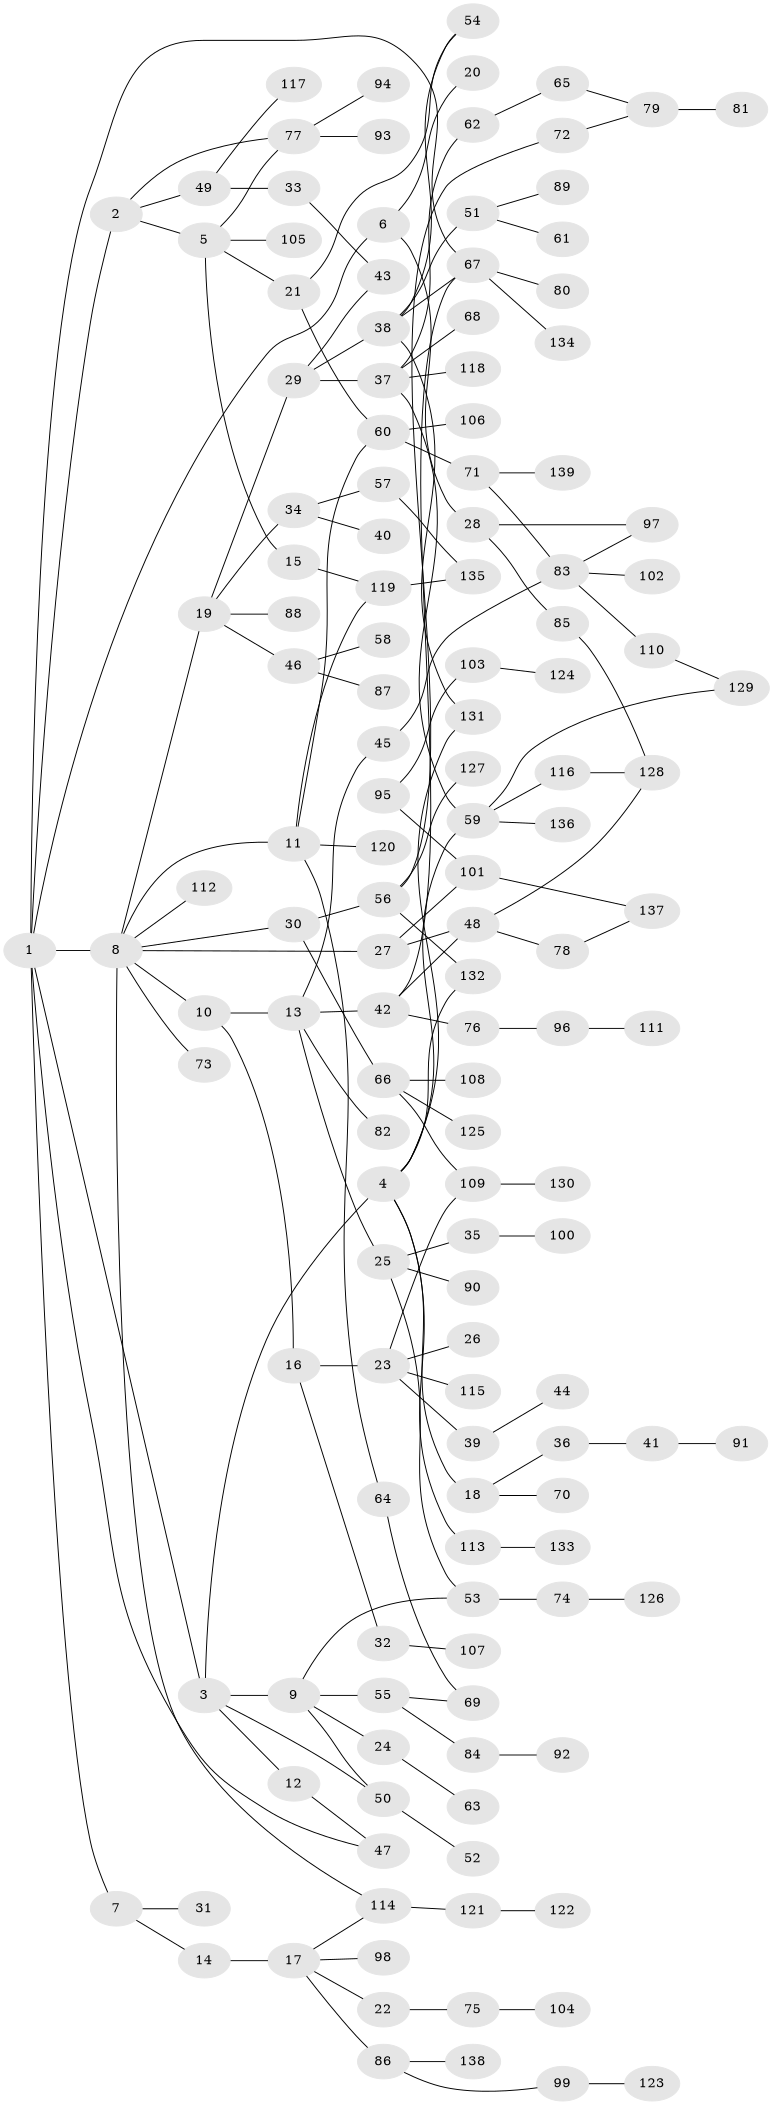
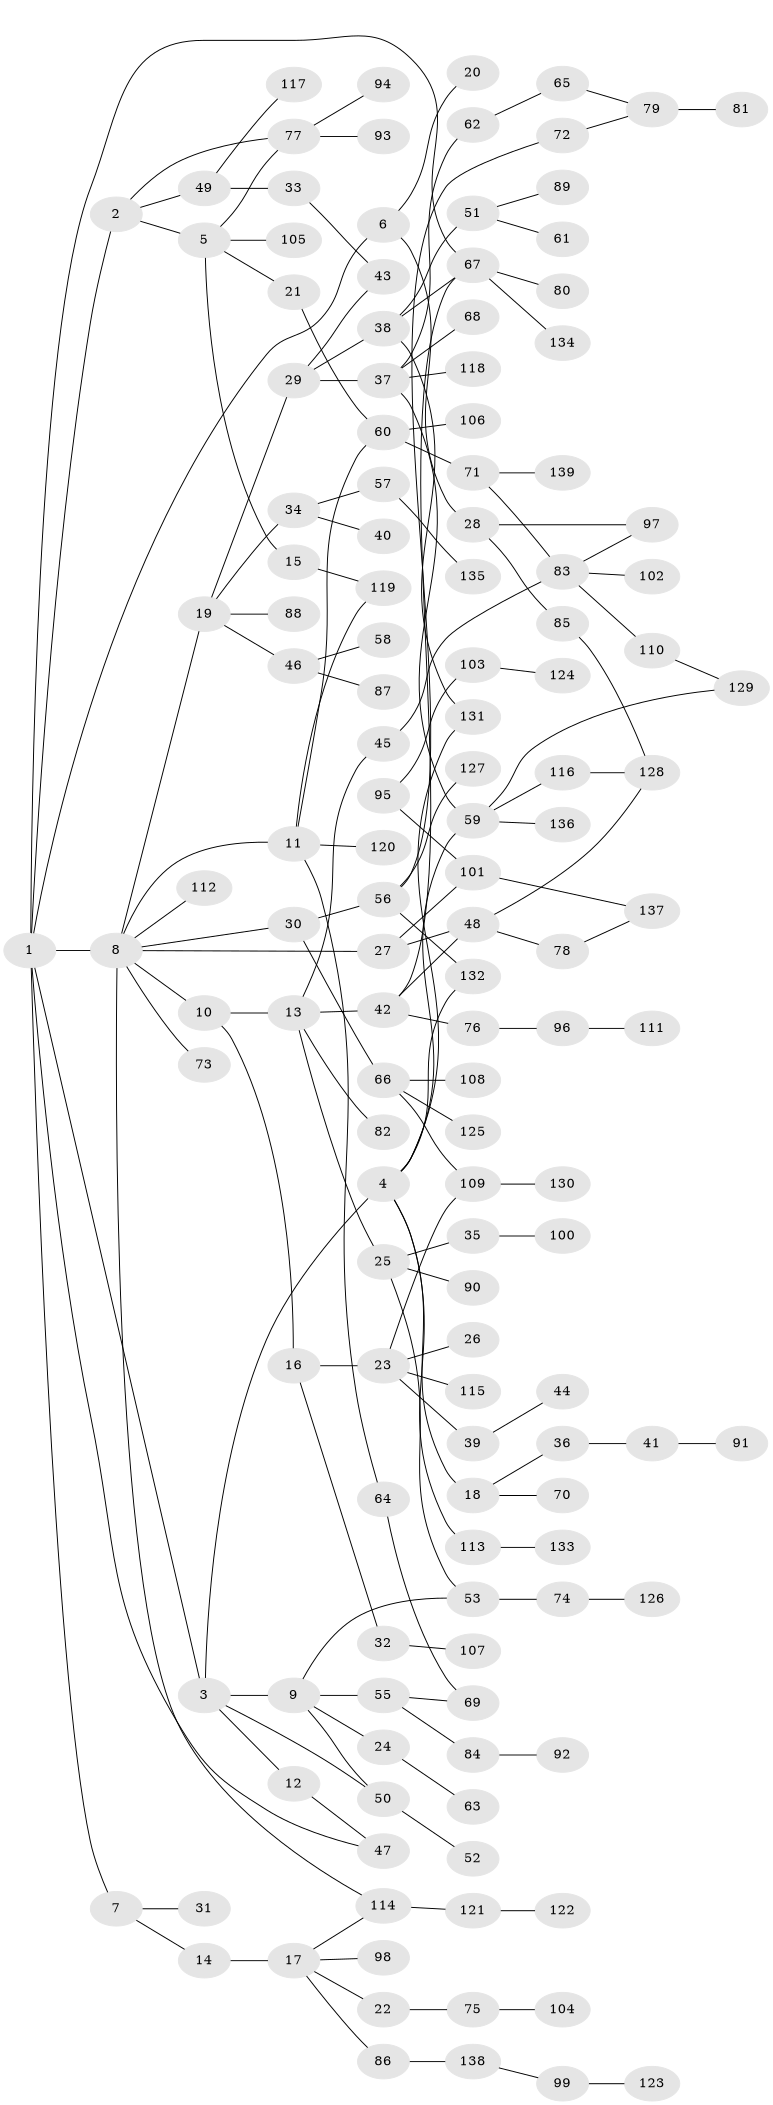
node "54": removed
edge "135" -- "119": removed
edge "86" -- "99": now "138" -- "99"
